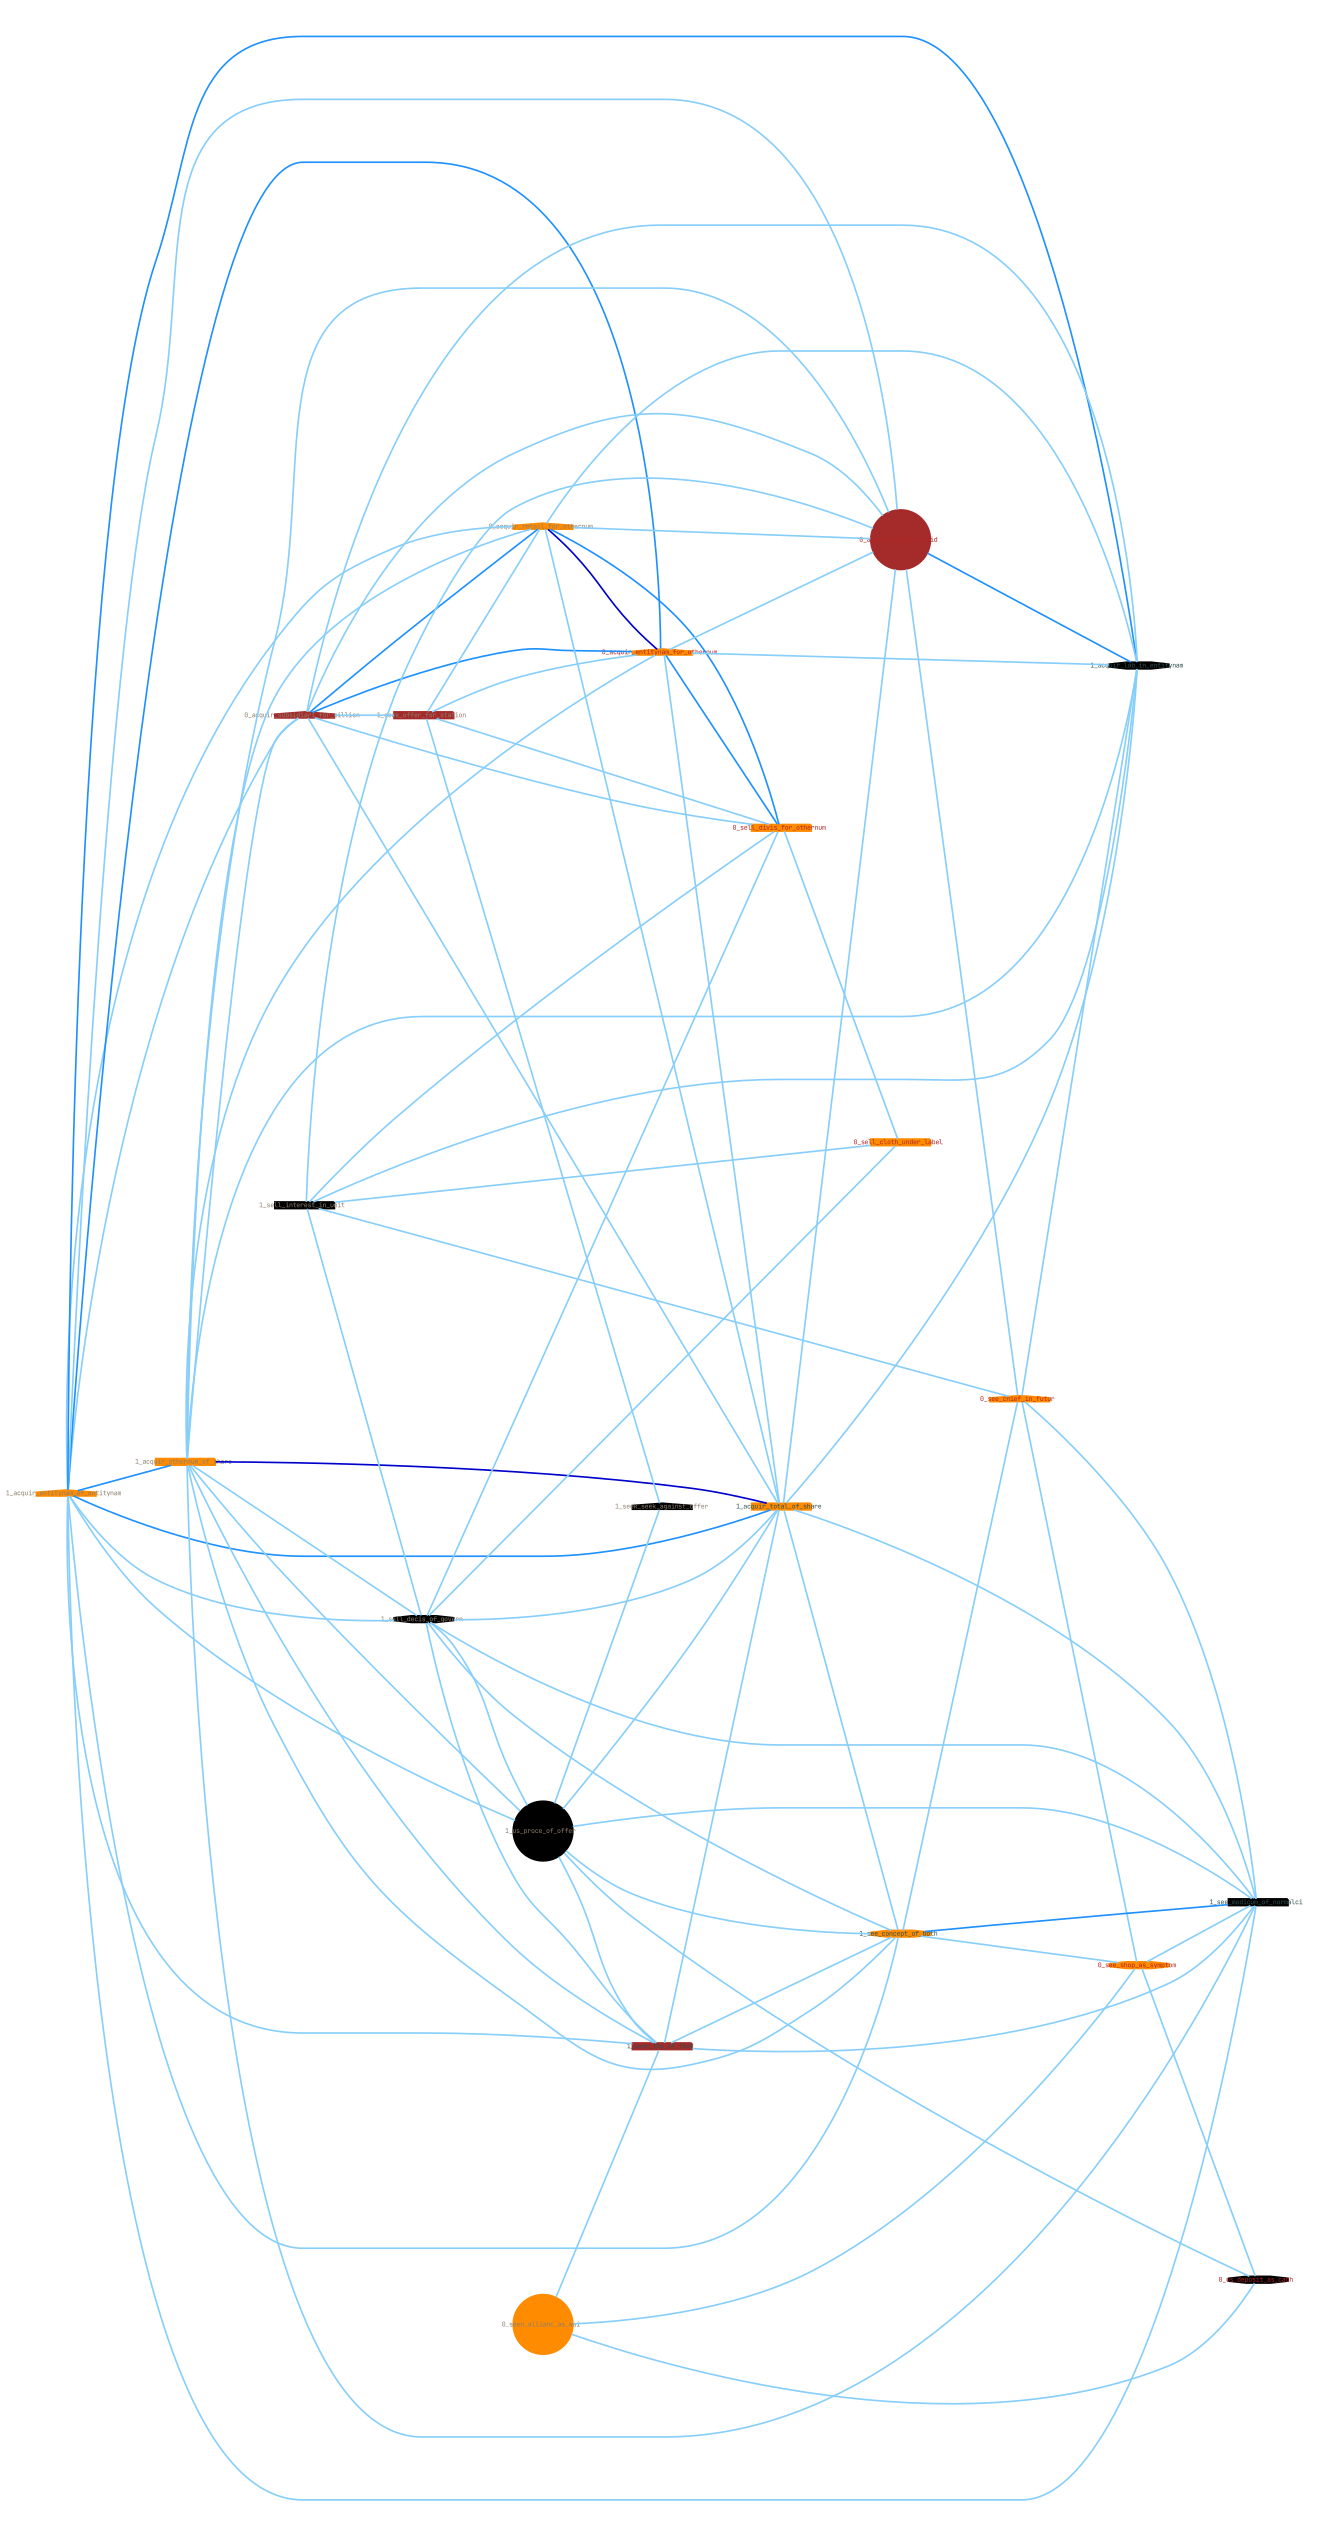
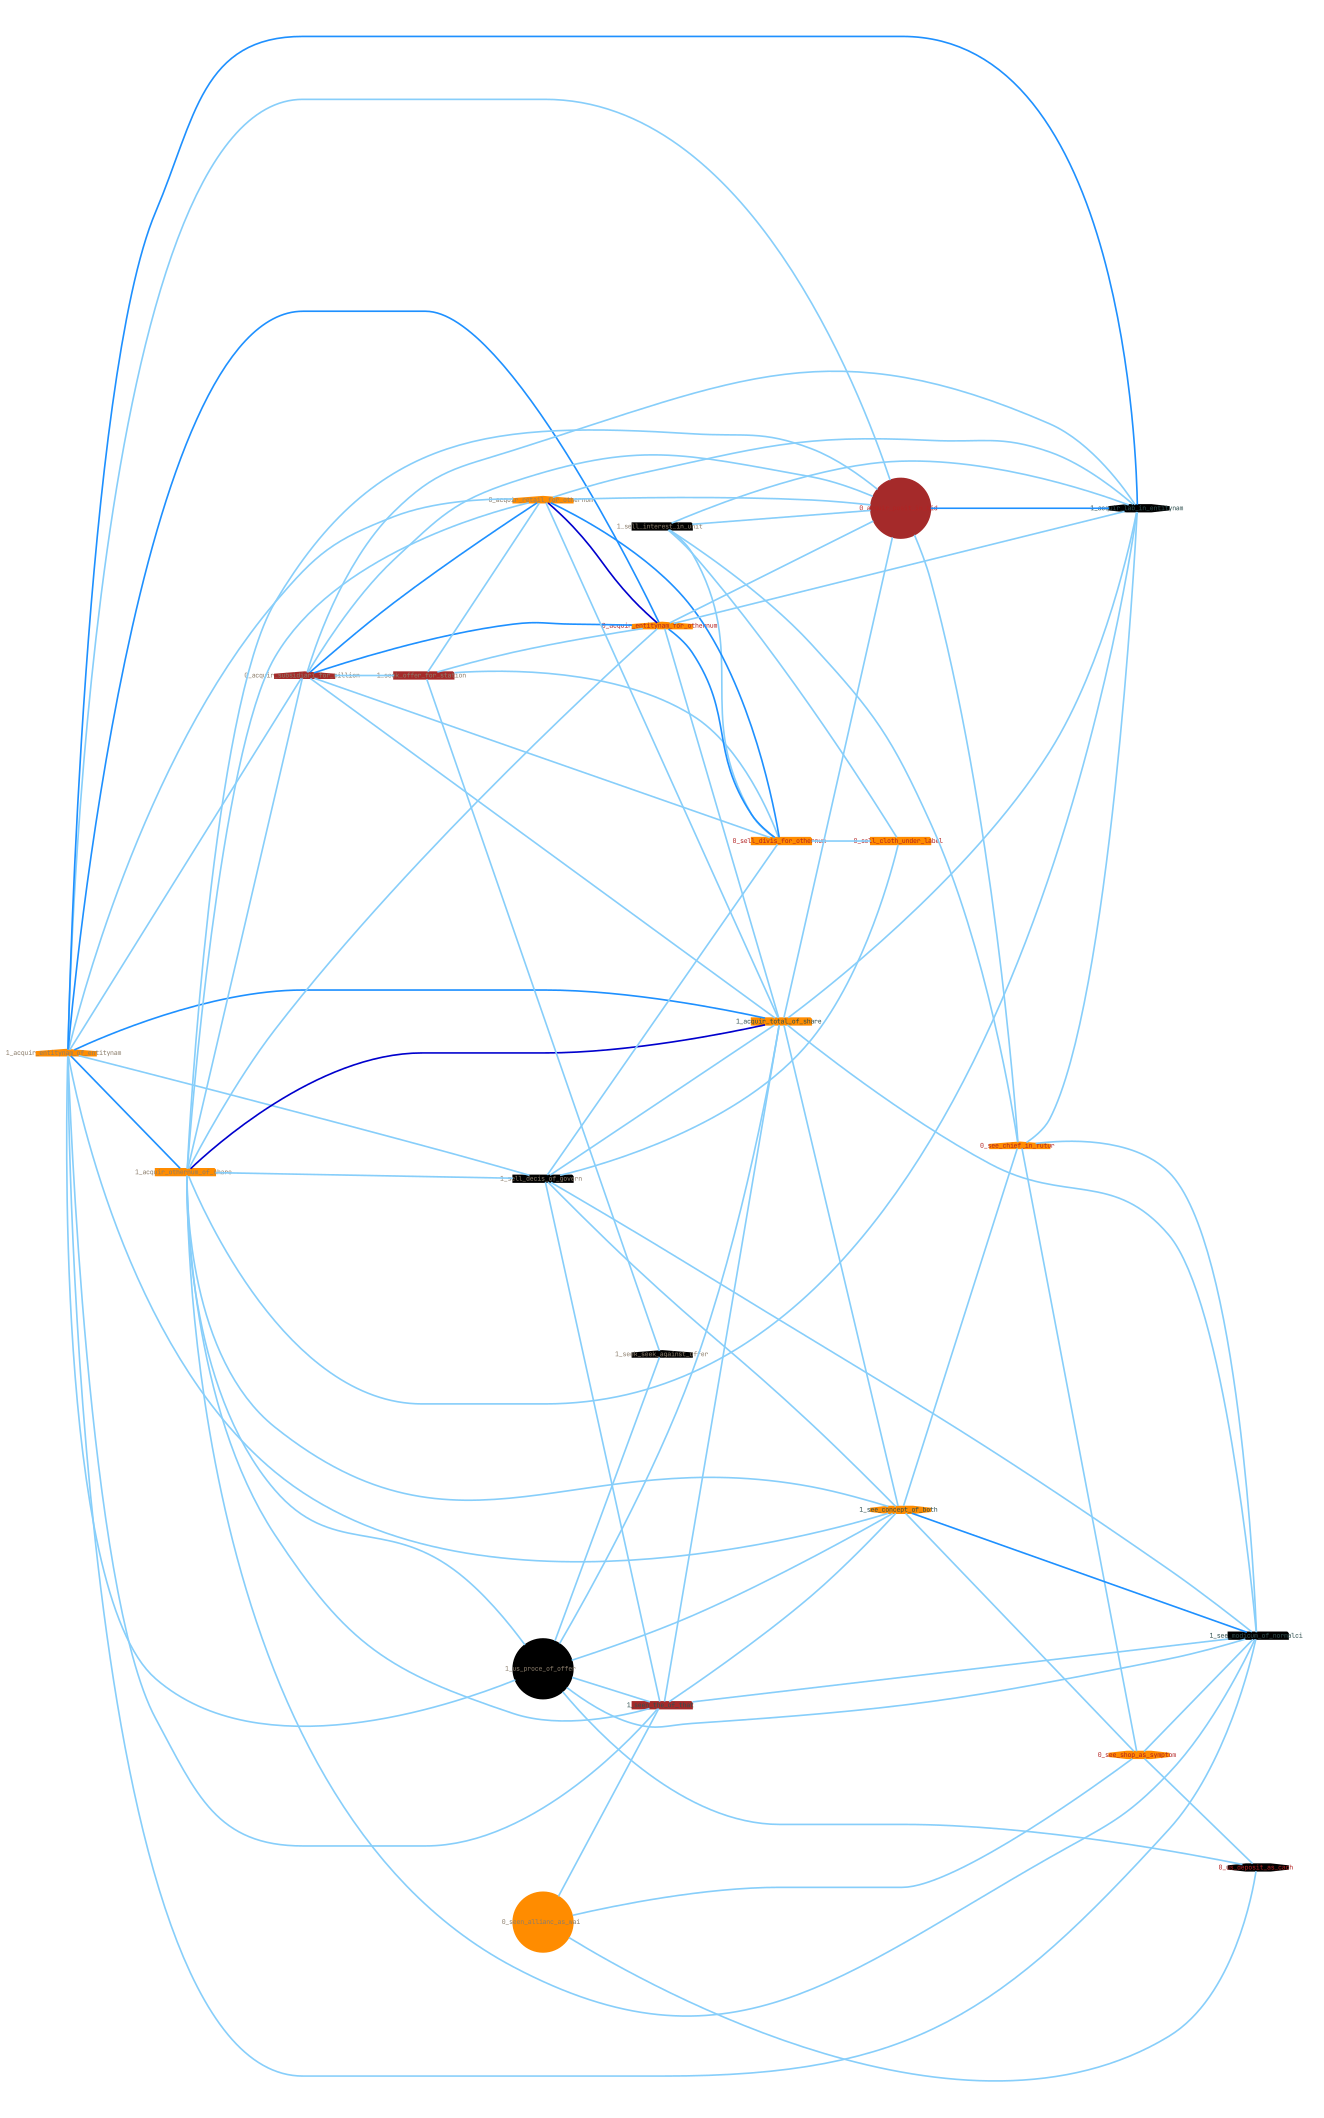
edge "1_sell_interest_in_unit" -- "1_sell_decis_of_govern": removed
node "1_sell_decis_of_govern": shape octagon -> note
edge "1_sell_decis_of_govern" -- "1_us_proce_of_offer": removed
